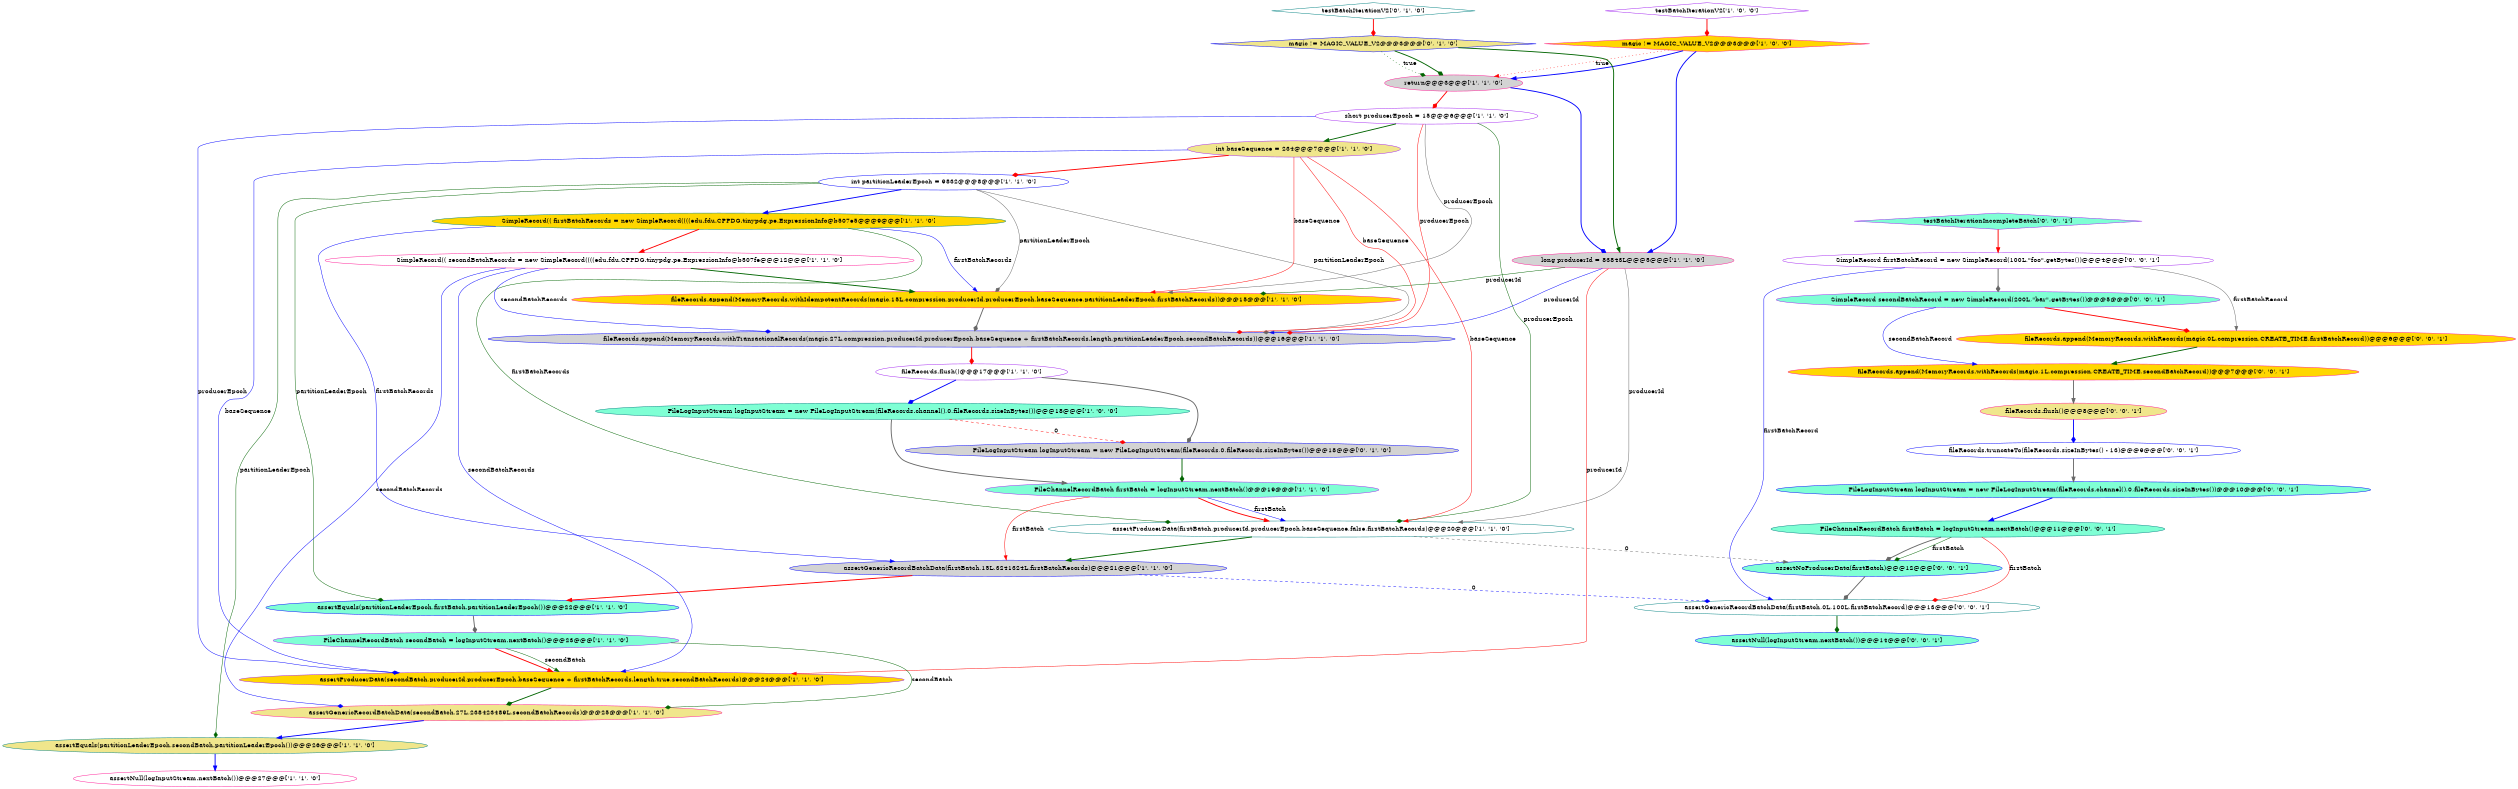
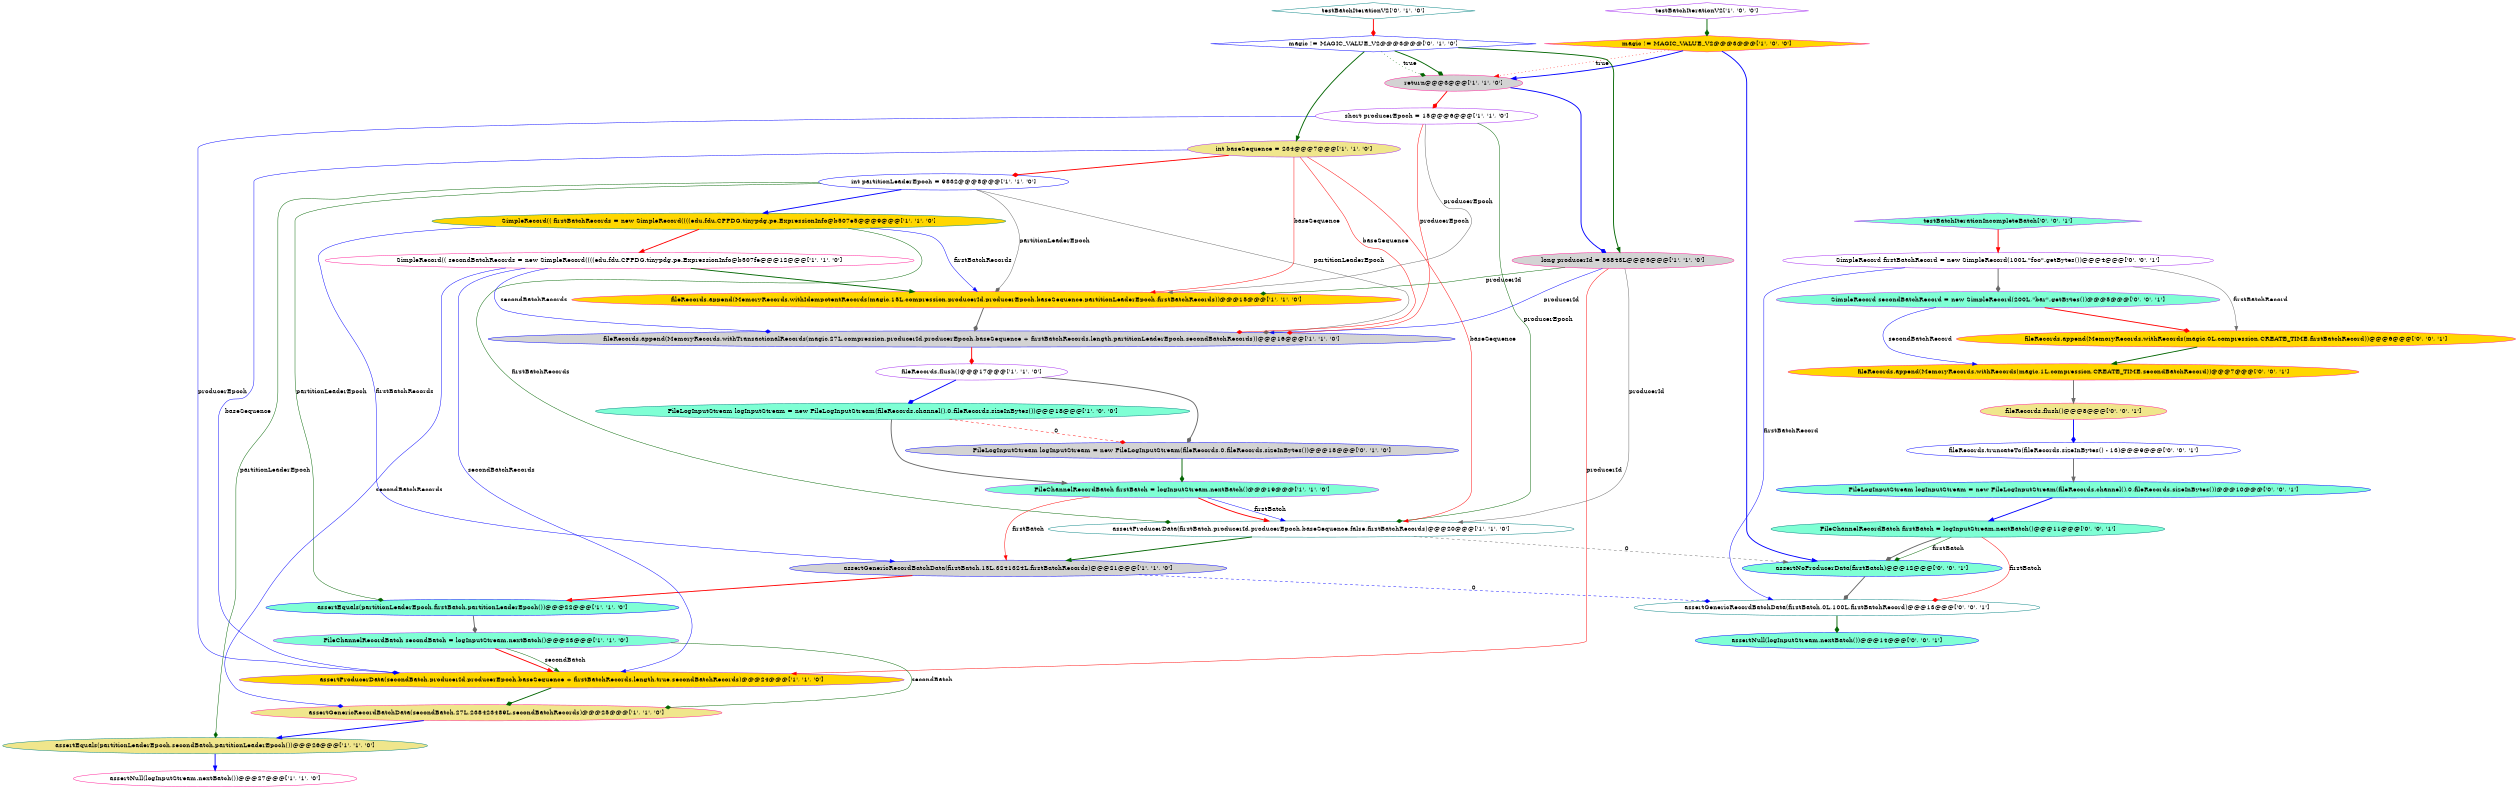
edge "testBatchIterationV2['1', '0', '0']" -> "magic != MAGIC_VALUE_V2@@@3@@@['1', '0', '0']": color red -> darkgreen
node "magic != MAGIC_VALUE_V2@@@3@@@['0', '1', '0']": fillcolor khaki -> white
edge "short producerEpoch = 15@@@6@@@['1', '1', '0']" -> "int baseSequence = 234@@@7@@@['1', '1', '0']": now "magic != MAGIC_VALUE_V2@@@3@@@['0', '1', '0']" -> "int baseSequence = 234@@@7@@@['1', '1', '0']"
edge "magic != MAGIC_VALUE_V2@@@3@@@['1', '0', '0']" -> "long producerId = 83843L@@@5@@@['1', '1', '0']": now "magic != MAGIC_VALUE_V2@@@3@@@['1', '0', '0']" -> "assertNoProducerData(firstBatch)@@@12@@@['0', '0', '1']"
